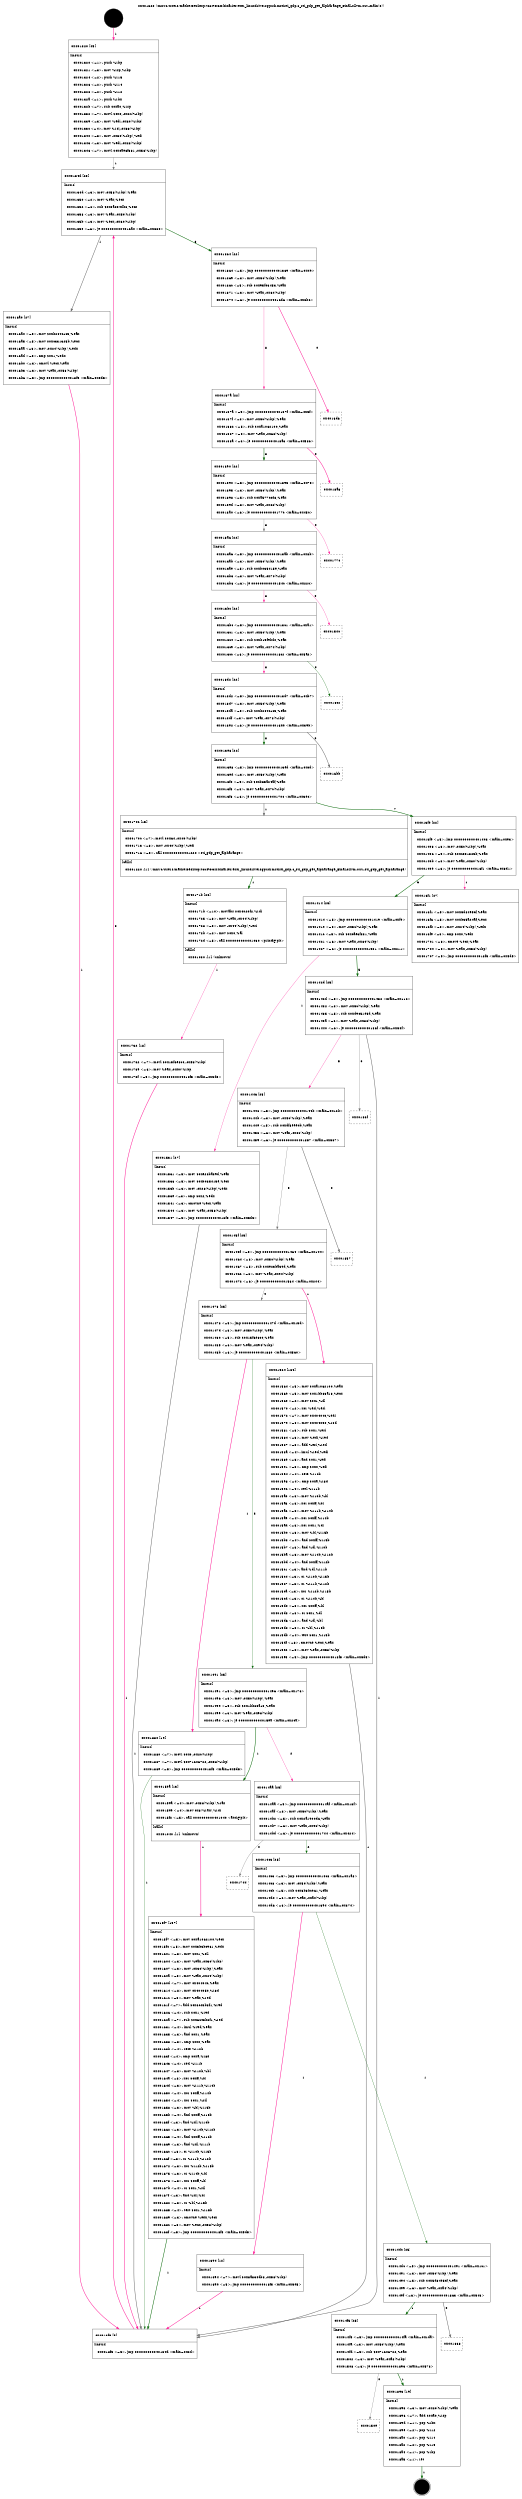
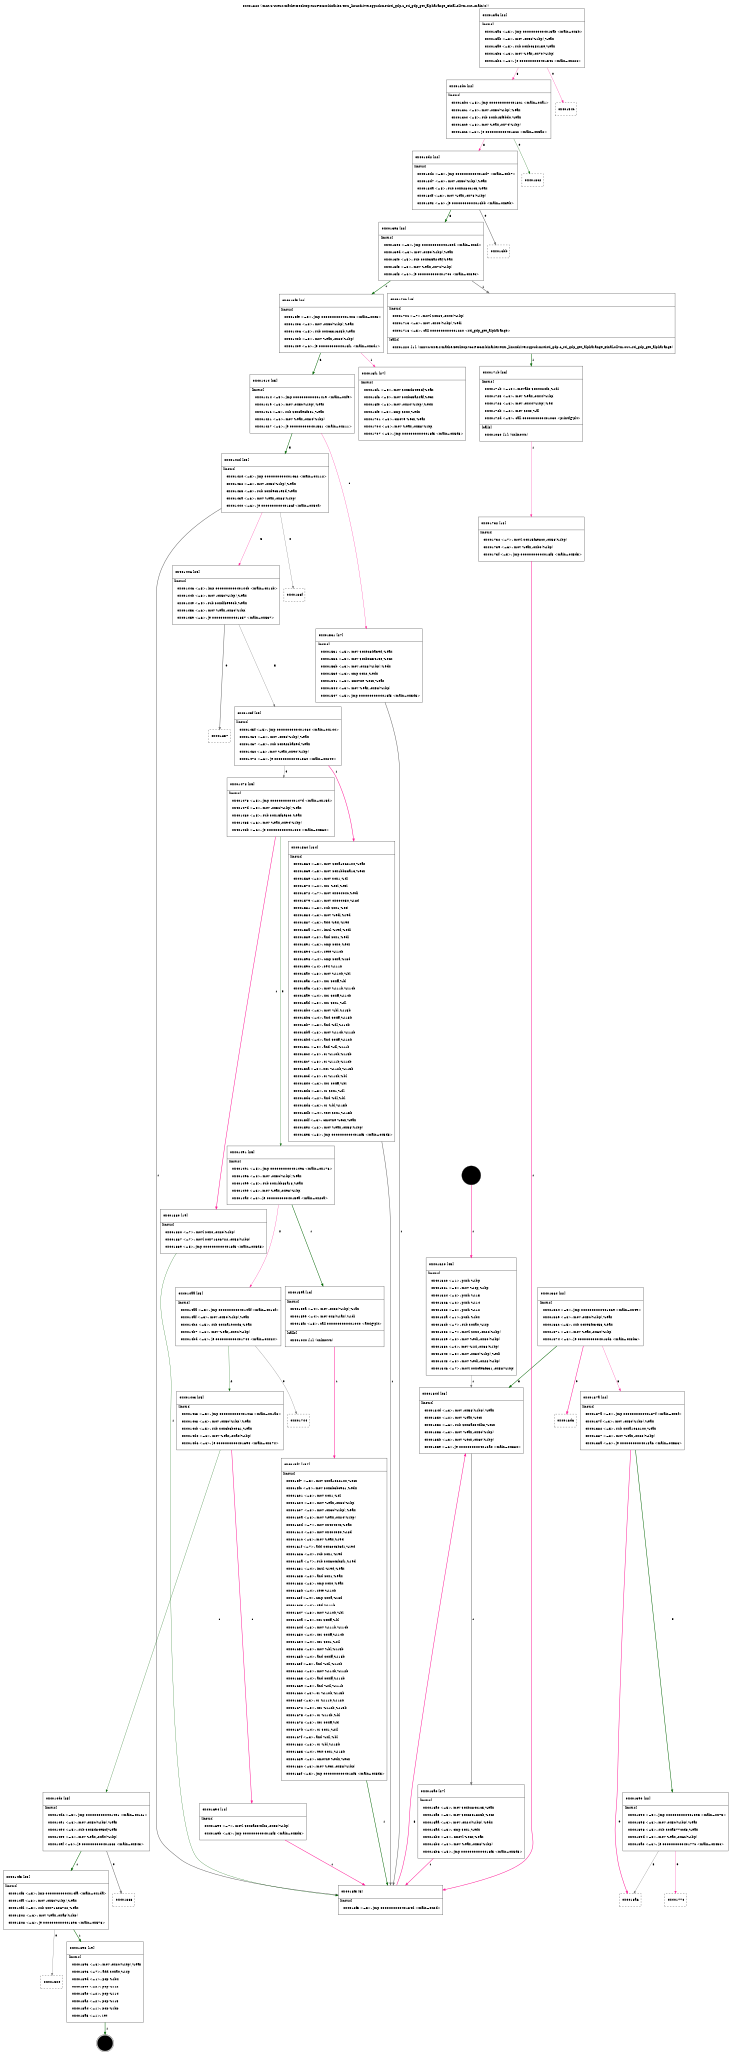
edge "0x40134d [23]" -> "0x401364 [22]": reversed
edge "0x401390 [22]" -> "0x4013a6 [22]": now "0x401390 [22]" -> "0x4018a6"
